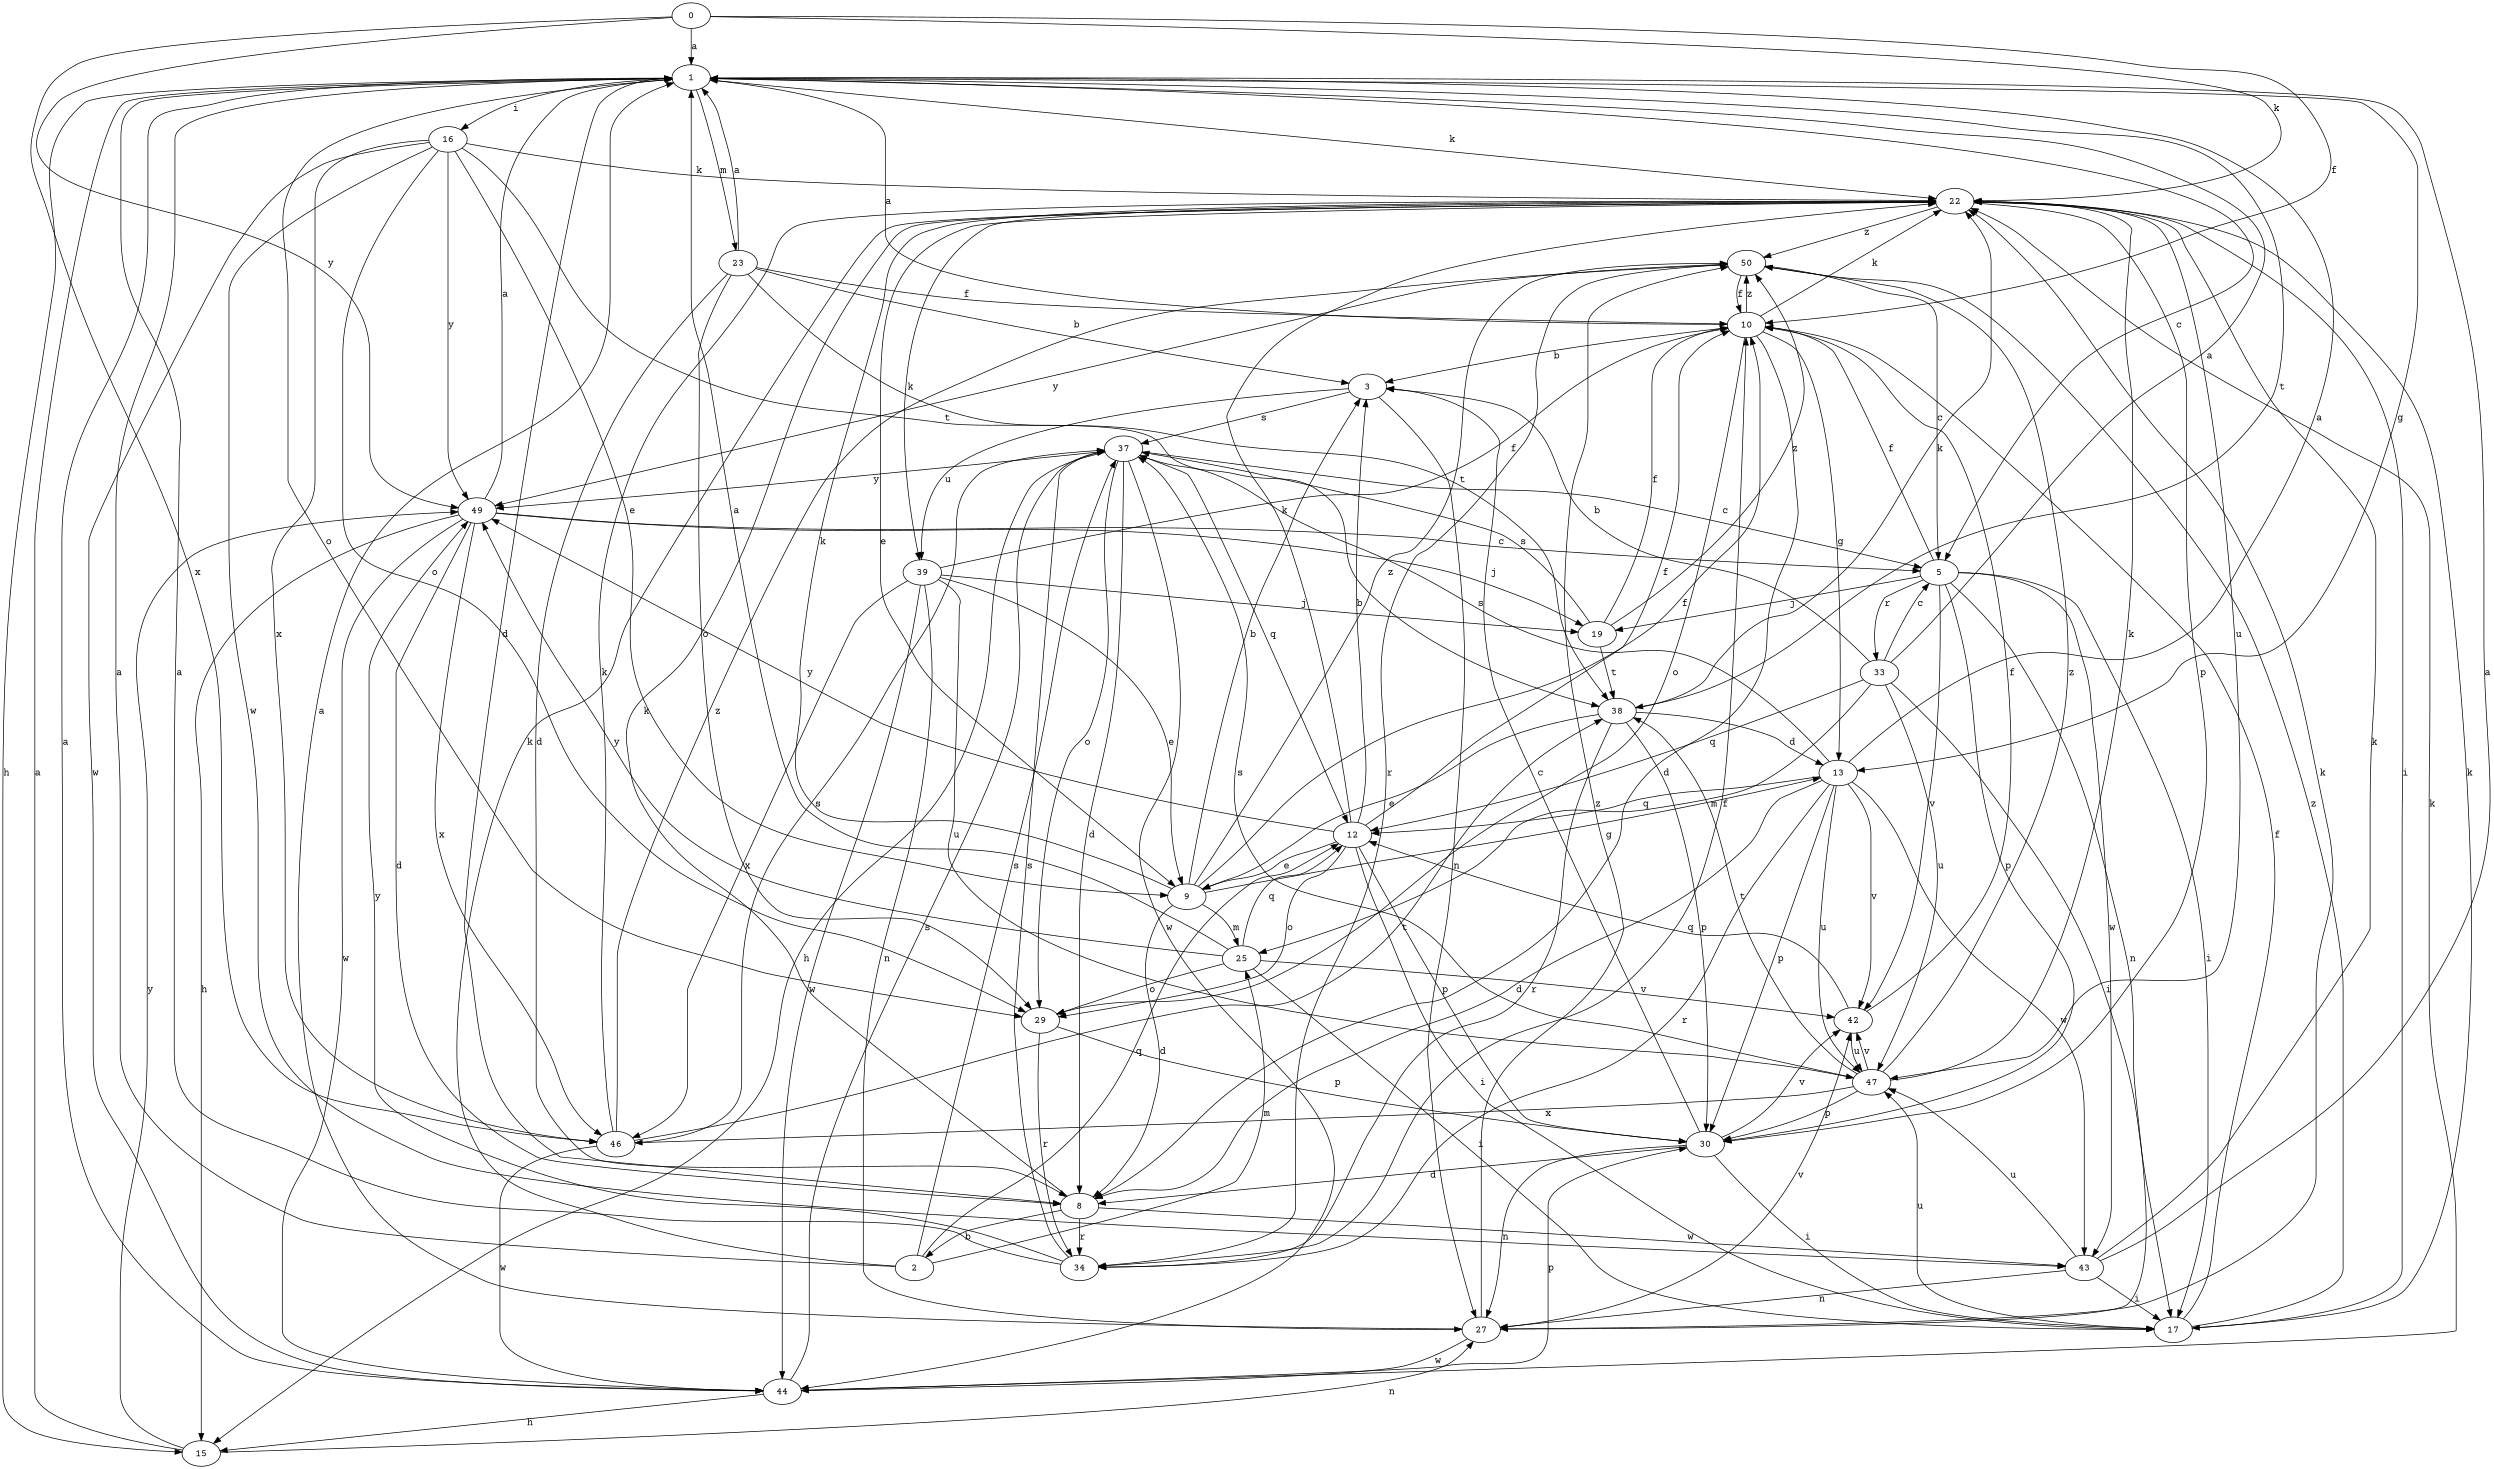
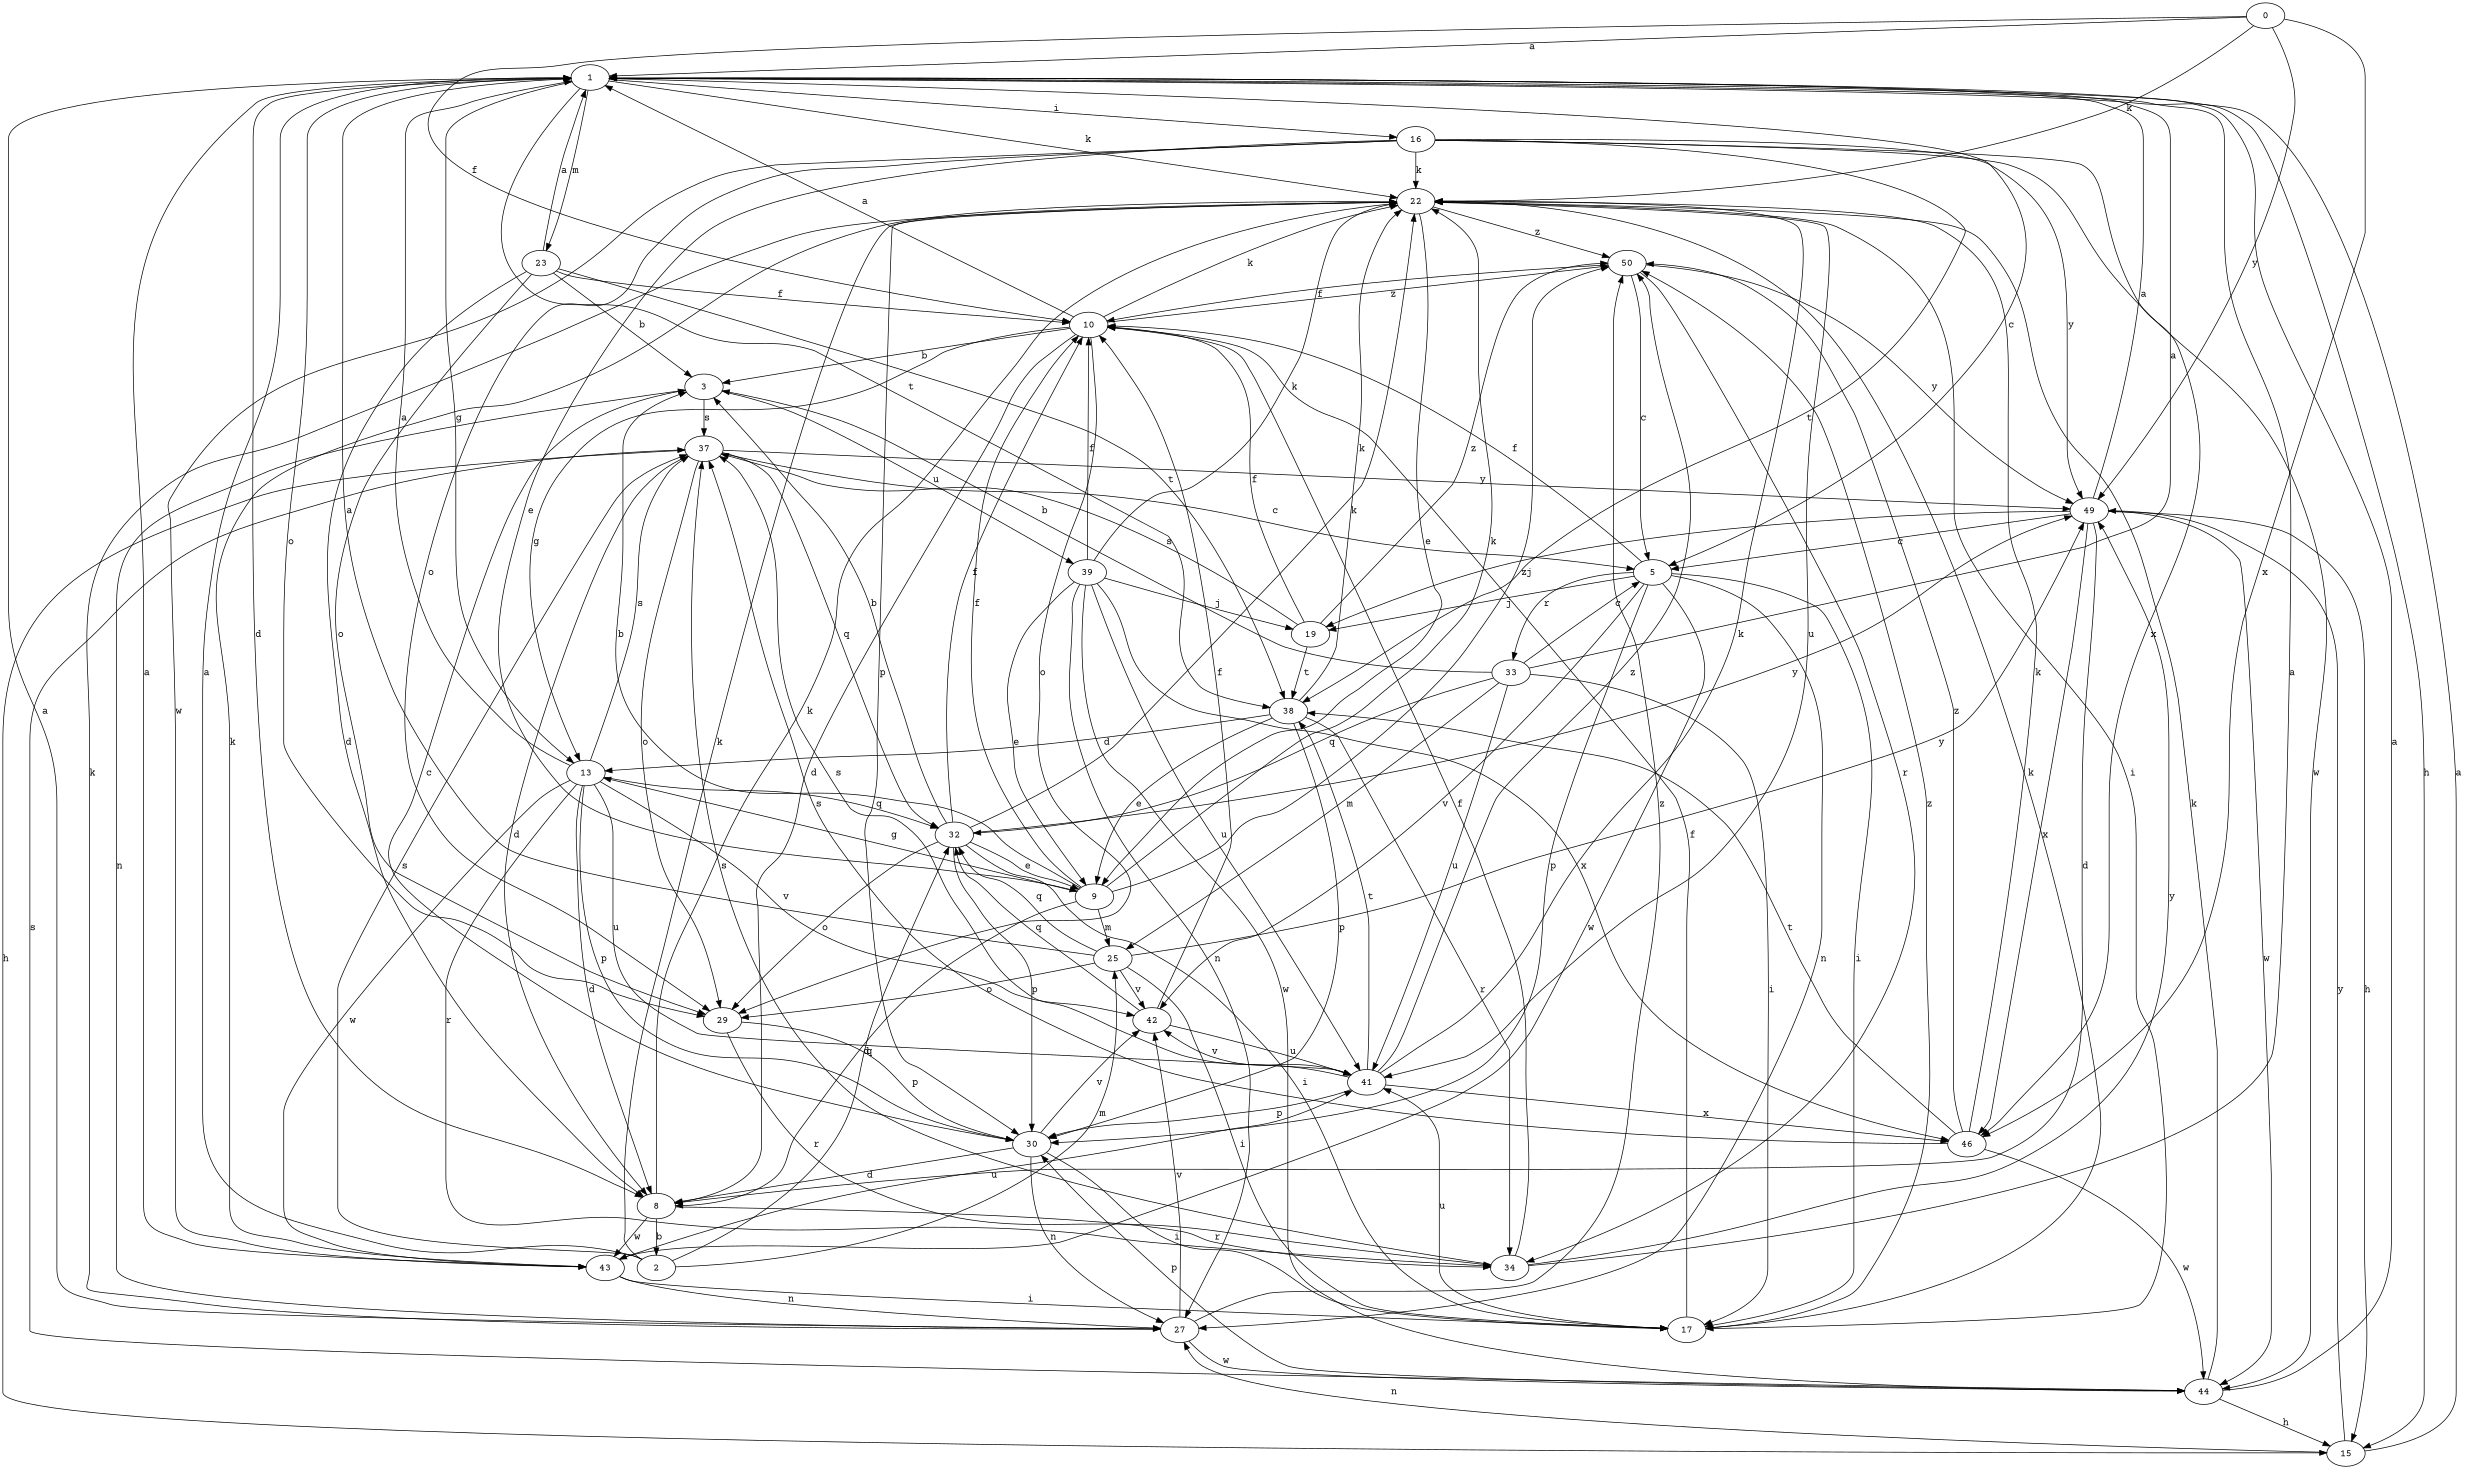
edge "22" -> "39": reversed
node "12": label "12" -> "32"
edge "37" -> "44": removed, label "w"
node "47": label "47" -> "41"
